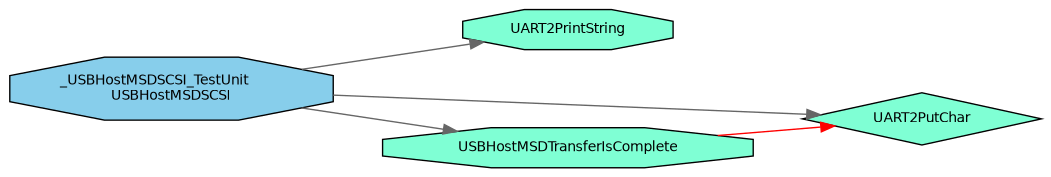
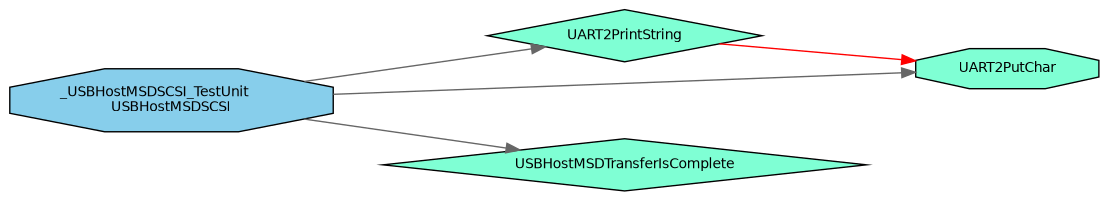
node "UART2PrintString": shape octagon -> diamond
node "UART2PutChar": shape diamond -> octagon
edge "USBHostMSDTransferIsComplete" -> "UART2PutChar": now "UART2PrintString" -> "UART2PutChar"
node "USBHostMSDTransferIsComplete": shape octagon -> diamond
